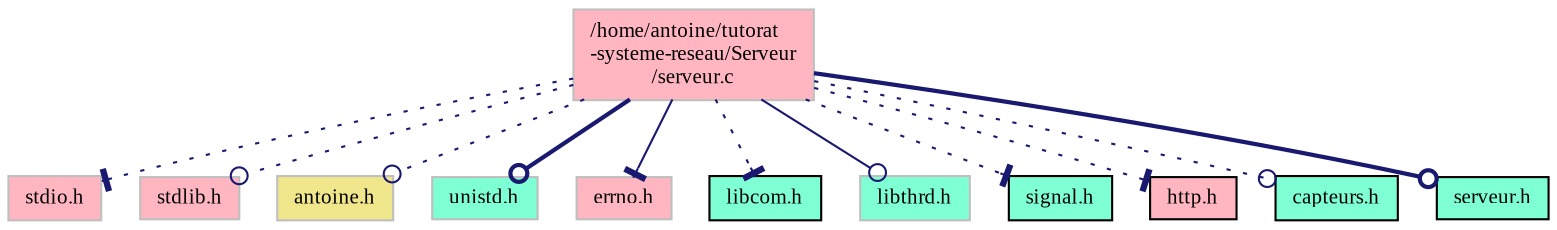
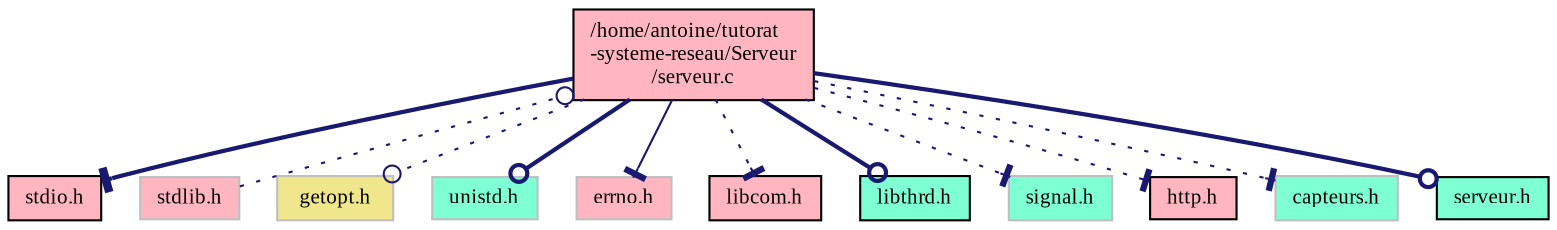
node "/home/antoine/tutorat -systeme-reseau/Serveur /serveur.c": color grey75 -> black
edge "/home/antoine/tutorat -systeme-reseau/Serveur /serveur.c" -> "stdio.h": style dotted -> bold
edge "/home/antoine/tutorat -systeme-reseau/Serveur /serveur.c" -> "stdlib.h": reversed
edge "/home/antoine/tutorat -systeme-reseau/Serveur /serveur.c" -> "capteurs.h": arrowhead odot -> tee
edge "/home/antoine/tutorat -systeme-reseau/Serveur /serveur.c" -> "libthrd.h": style solid -> bold
node "stdio.h": color grey75 -> black
node "antoine.h": label "antoine.h" -> "getopt.h"
node "libcom.h": fillcolor aquamarine -> lightpink
node "libthrd.h": color grey75 -> black
node "signal.h": color black -> grey75
node "capteurs.h": color black -> grey75
